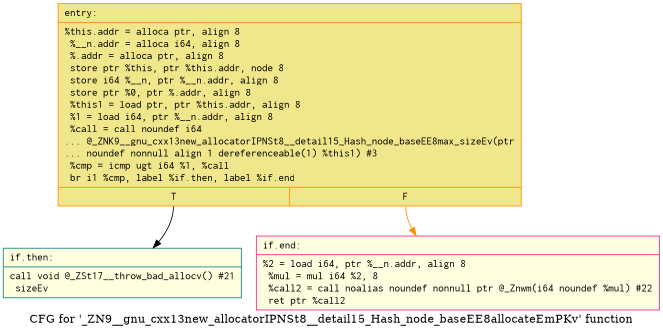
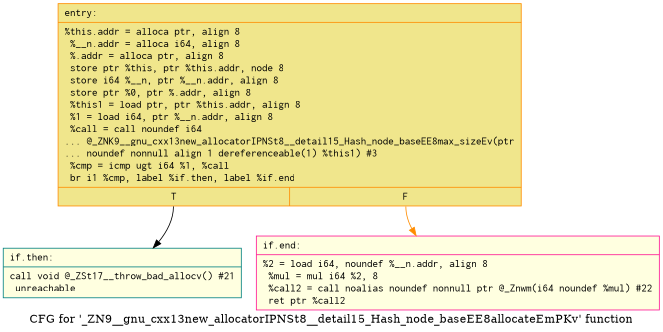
node "if.end:": text "%2 = load i64, ptr %__n.addr, align 8" -> "%2 = load i64, noundef %__n.addr, align 8"
node "if.then:": text "sizeEv" -> "unreachable"
